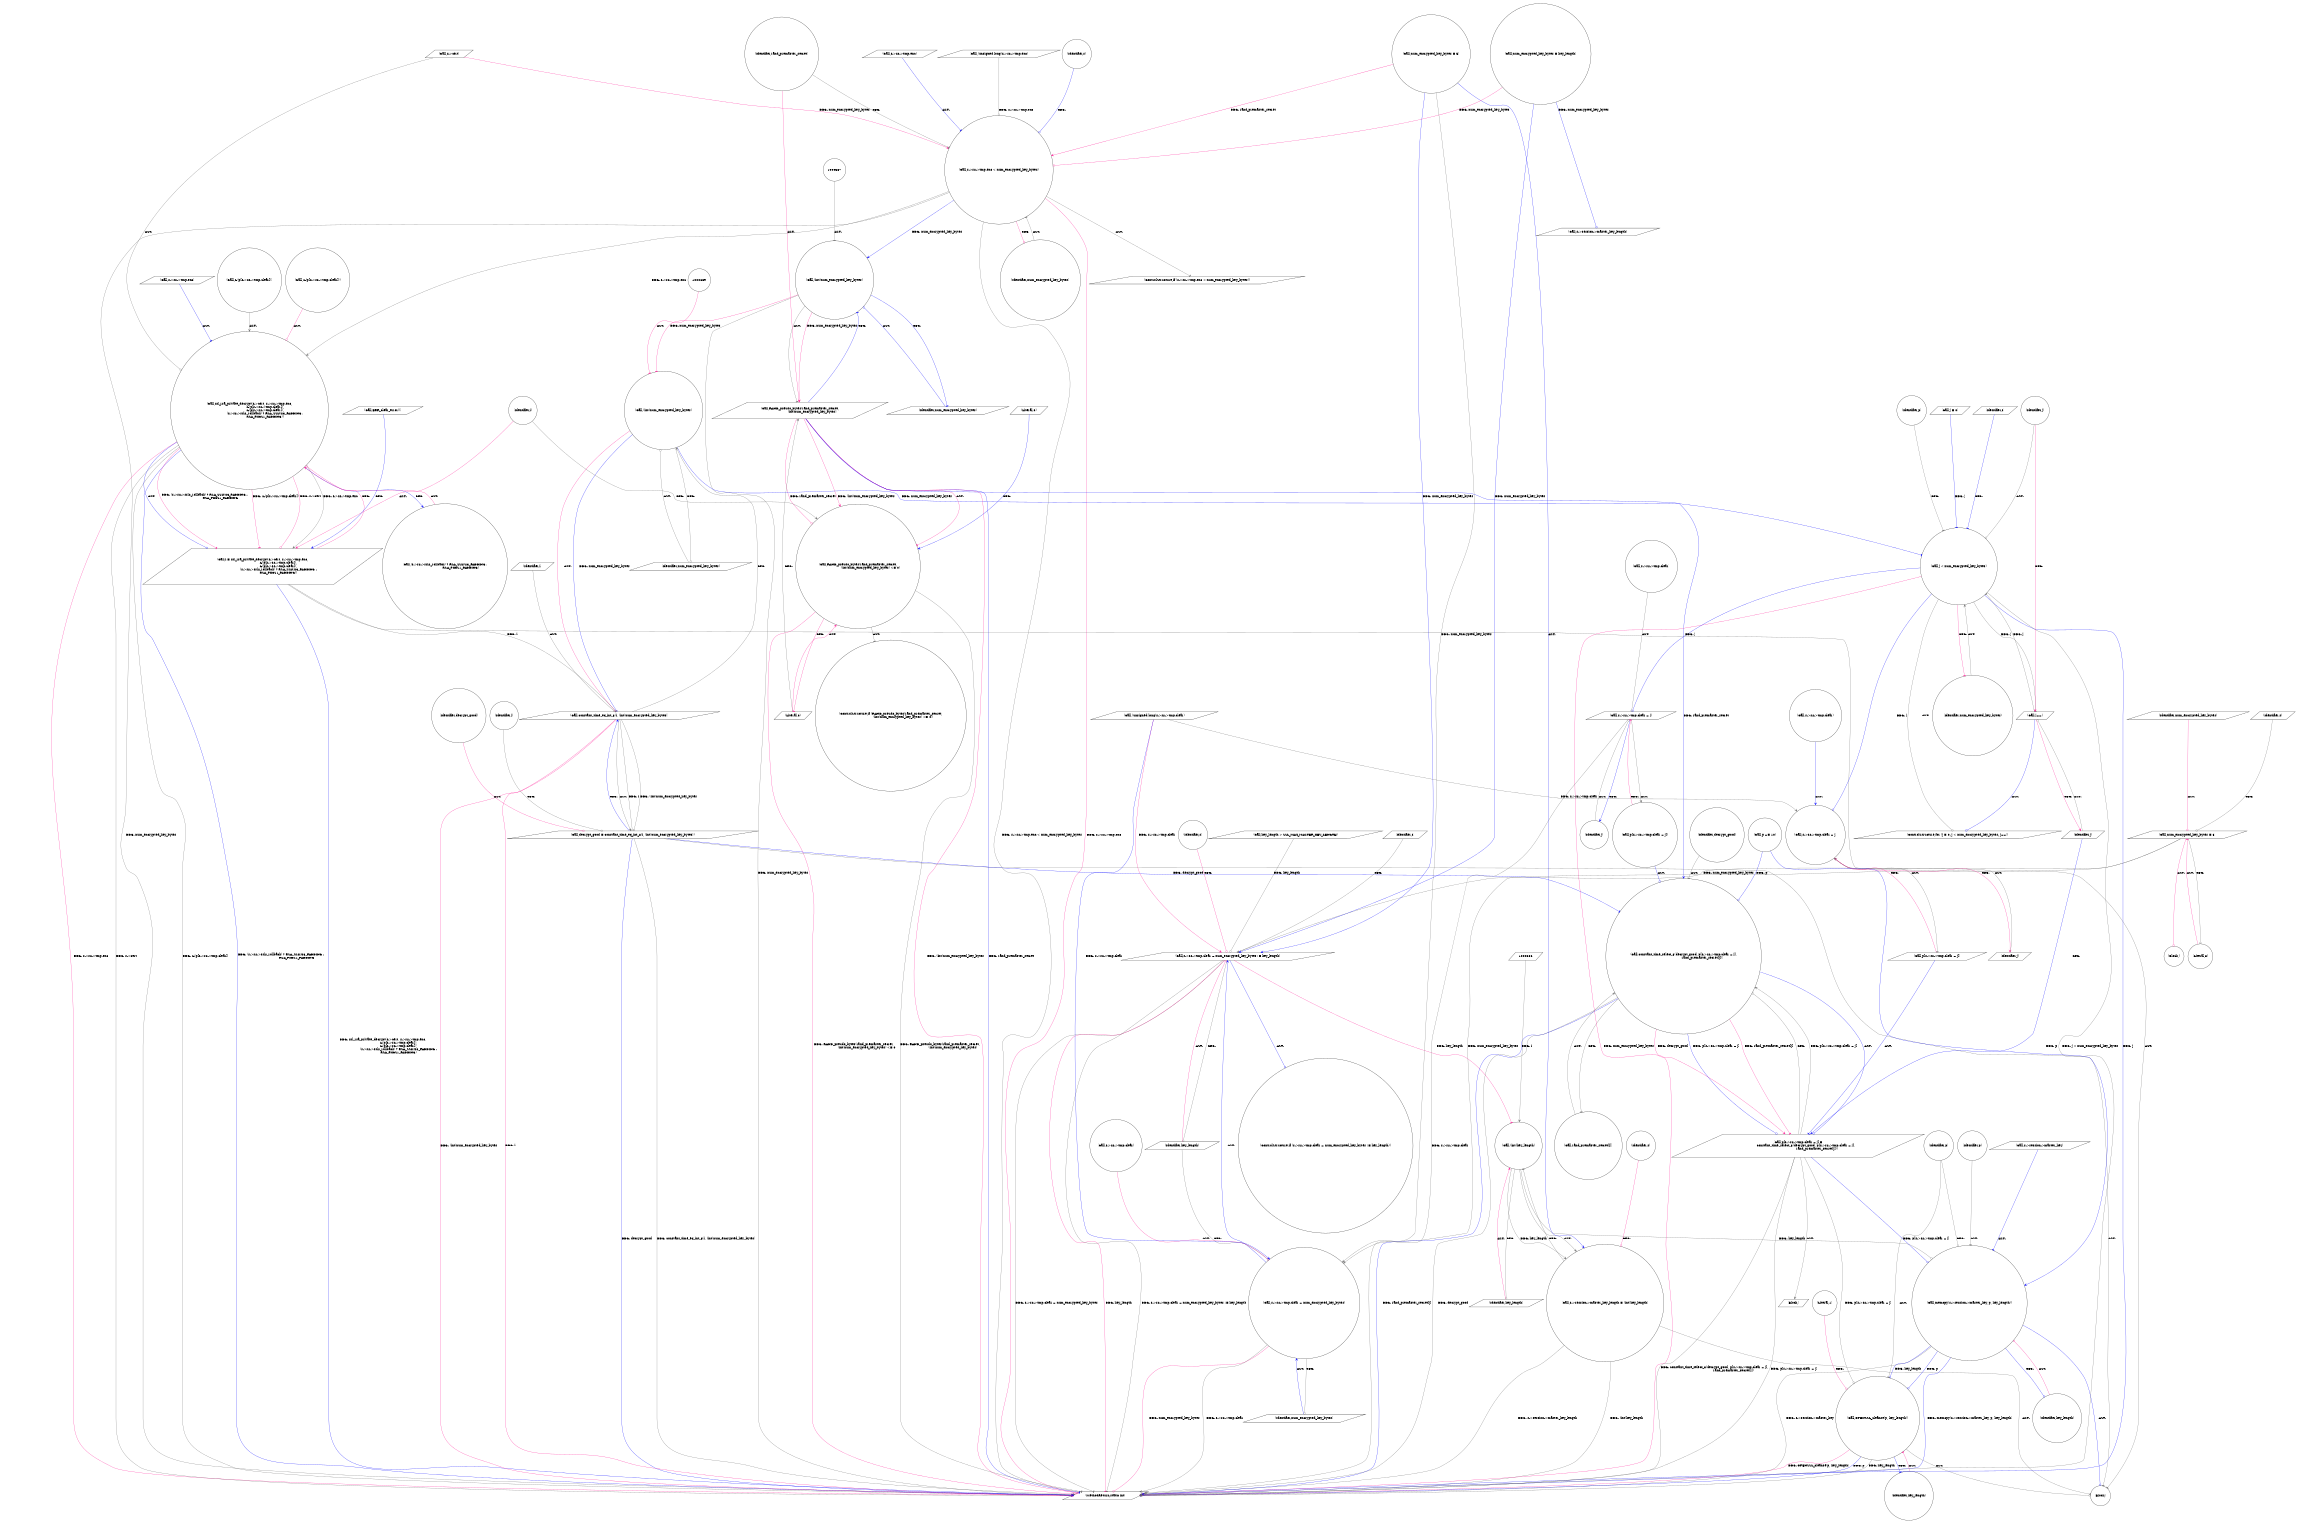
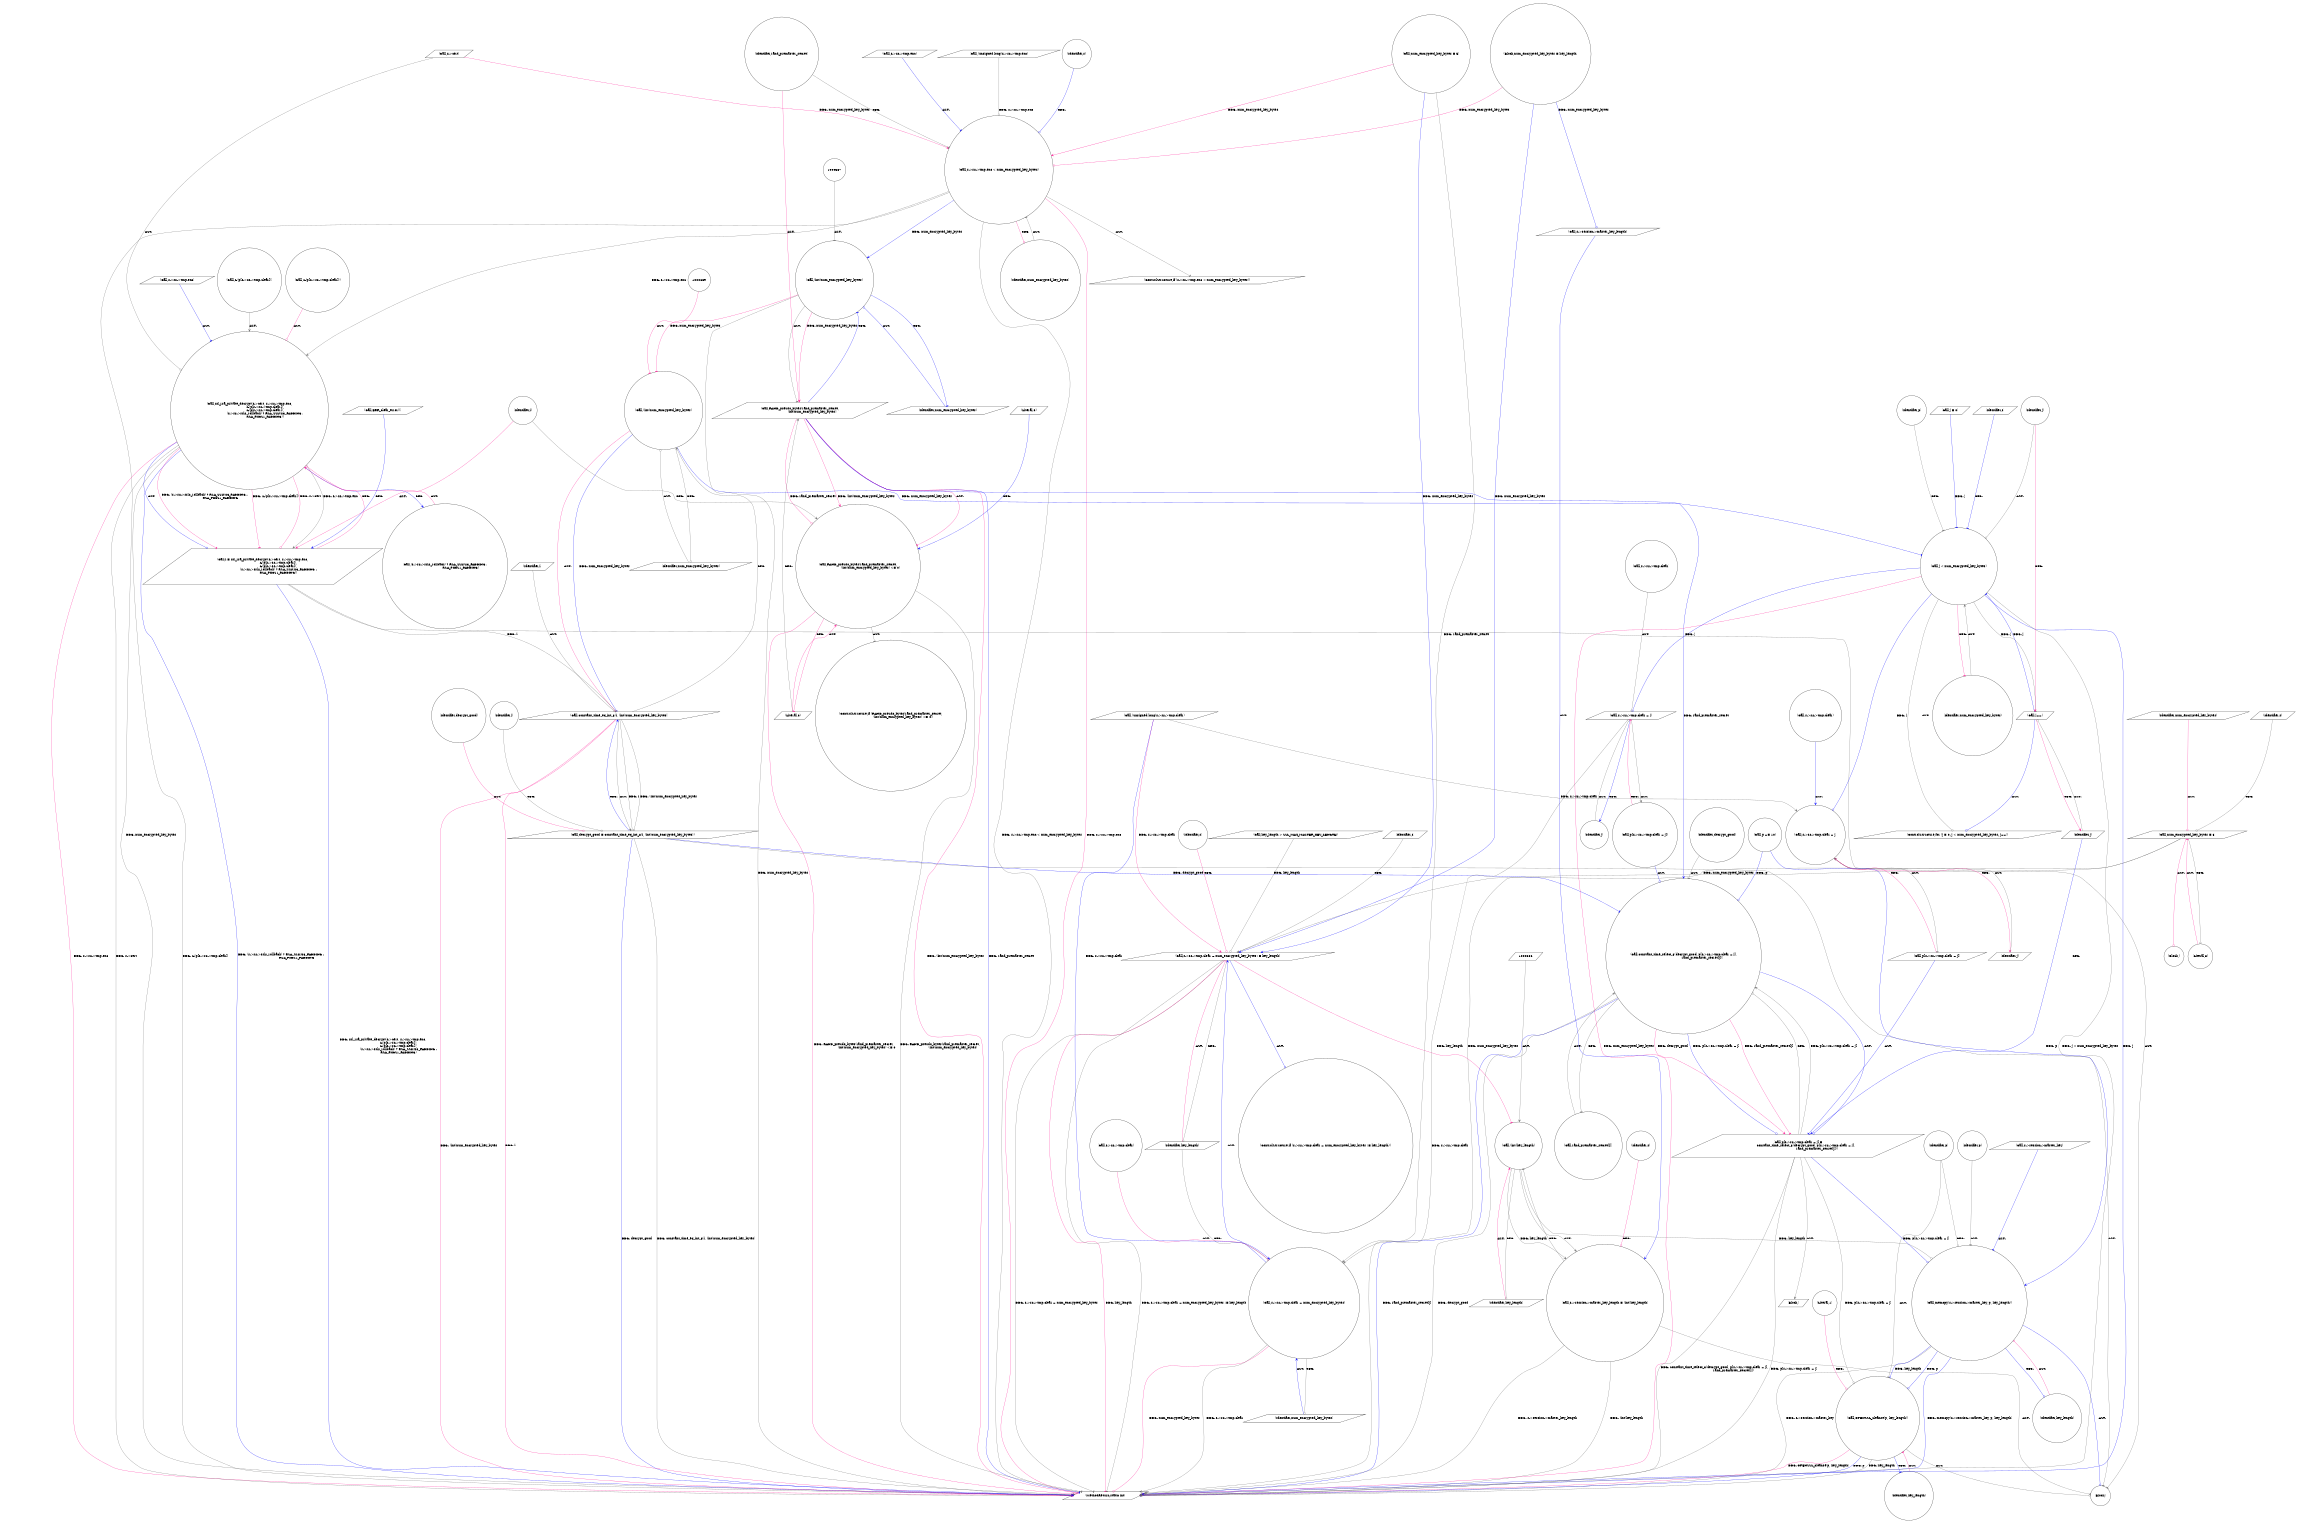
node "(Call,num_encrypted_key_bytes = key_length)": label "(Call,num_encrypted_key_bytes = key_length)" -> "(Block,num_encrypted_key_bytes = key_length)"
edge "(Call,num_encrypted_key_bytes = 5)" -> "(Call,s->s2->tmp.enc < num_encrypted_key_bytes)": label "DDG: rand_premaster_secret" -> "DDG: num_encrypted_key_bytes"
edge "(Call,num_encrypted_key_bytes = 5)" -> "(Call,s->s2->tmp.clear + num_encrypted_key_bytes)": label "DDG: num_encrypted_key_bytes" -> "DDG: rand_premaster_secret"
edge "(Call,j++)" -> "(Call,j < num_encrypted_key_bytes)": color gray40 -> blue
edge "(Call,num_encrypted_key_bytes = 5)" -> "(Call,s->session->master_key_length = (int)key_length)": now "(Call,s->session->master_key_length)" -> "(Call,s->session->master_key_length = (int)key_length)"
edge "1000686" -> "(Call,(int)key_length)": label "DDG: i" -> "AST: "
